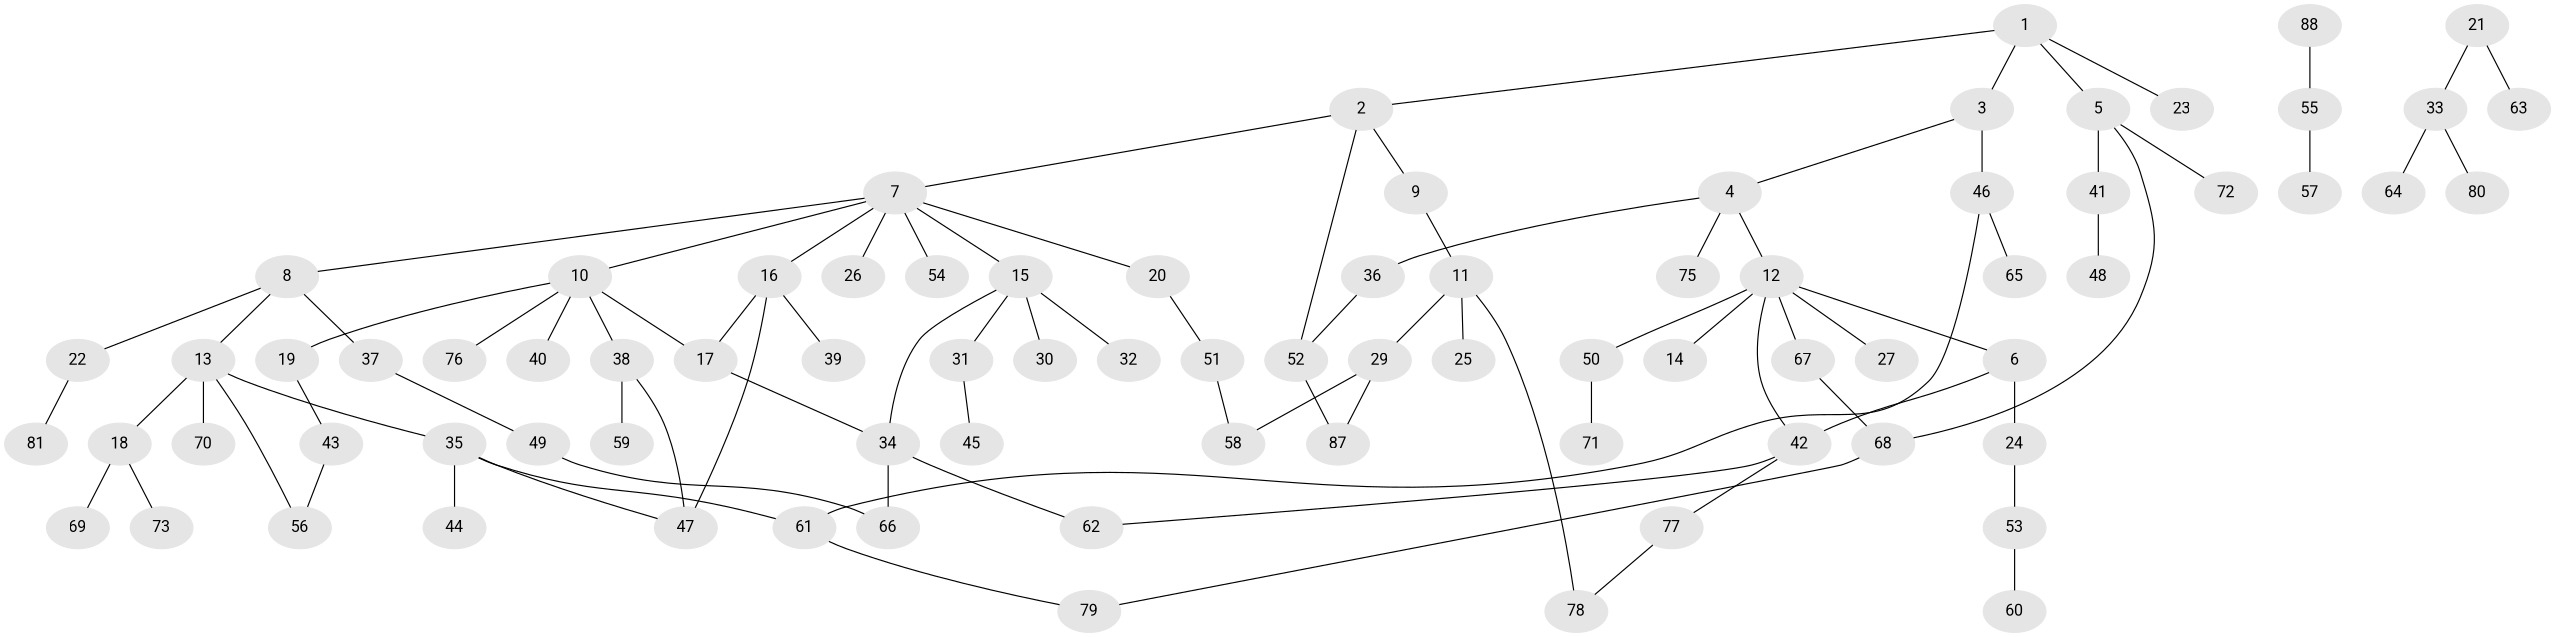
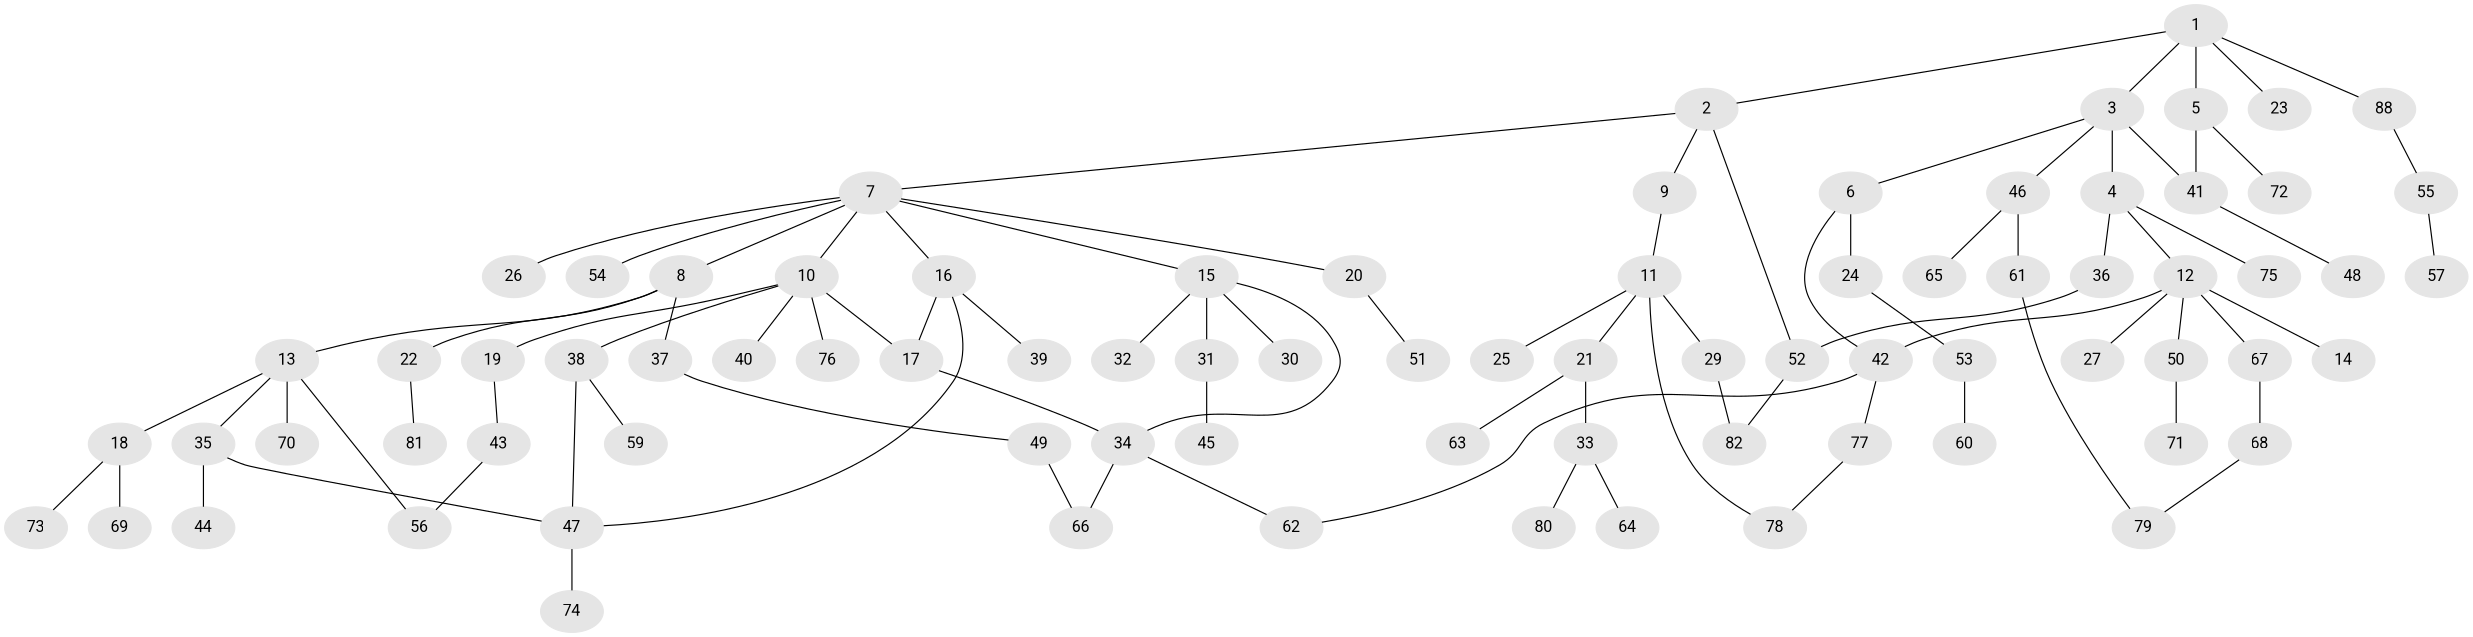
edge "1" -- "88": added
edge "3" -- "41": added
edge "12" -- "6": now "3" -- "6"
edge "11" -- "21": added
edge "5" -- "68": removed
node "58": removed
node "87": label "87" -> "82"
edge "35" -- "61": removed
node "74": added
